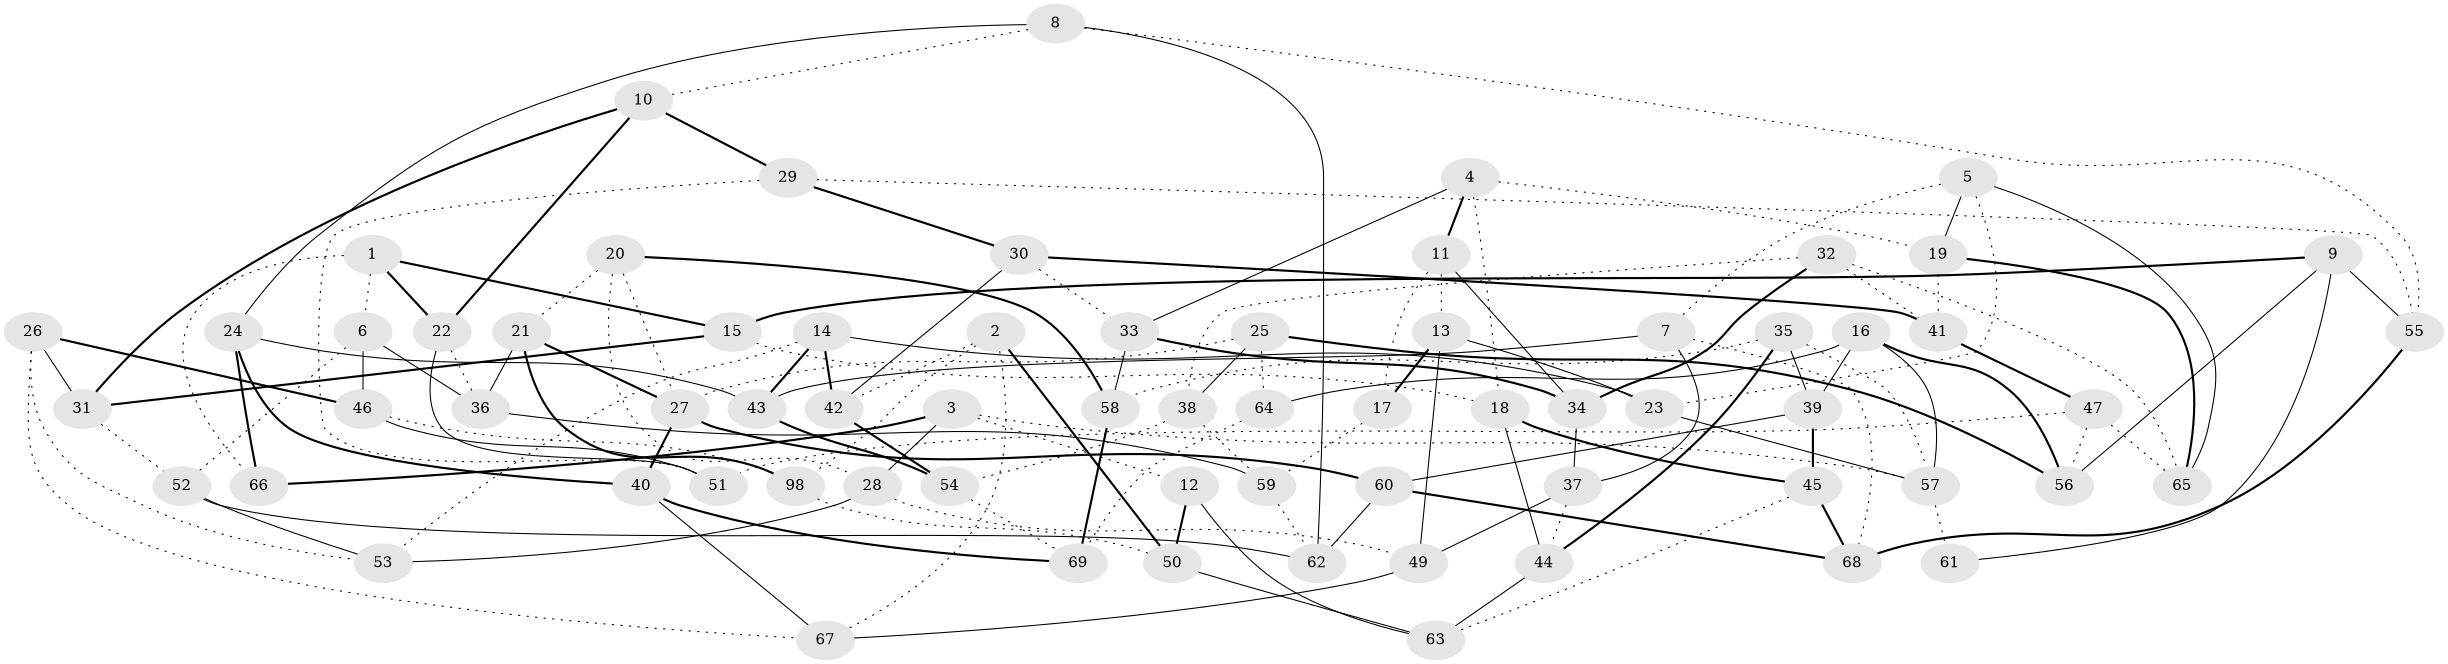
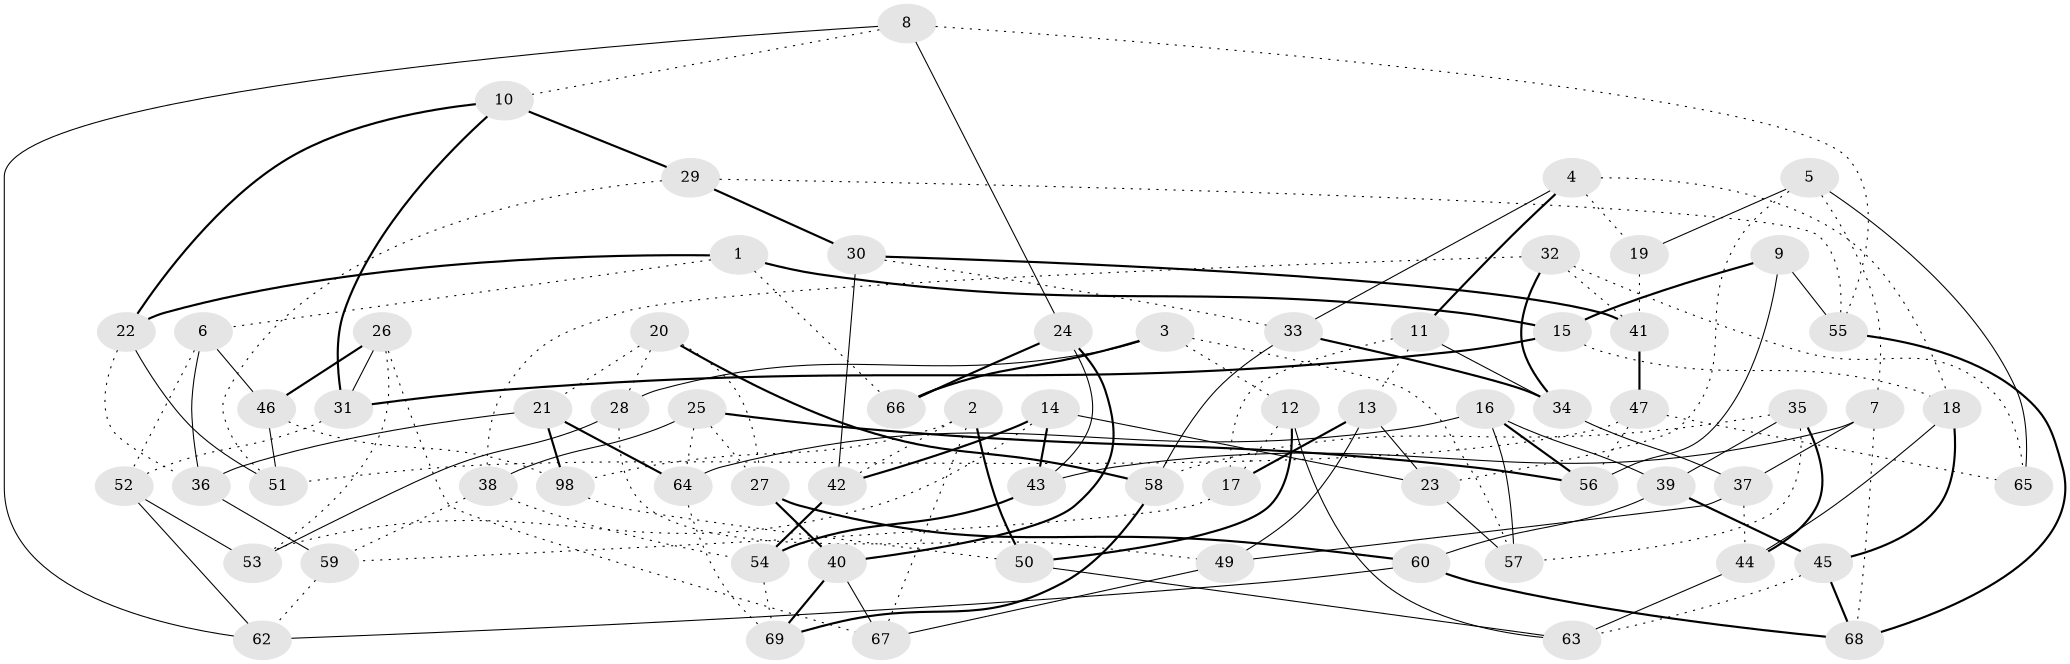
edge "19" -- "65": removed
edge "21" -- "27": now "21" -- "64"
edge "12" -- "17": added
node "61": removed
